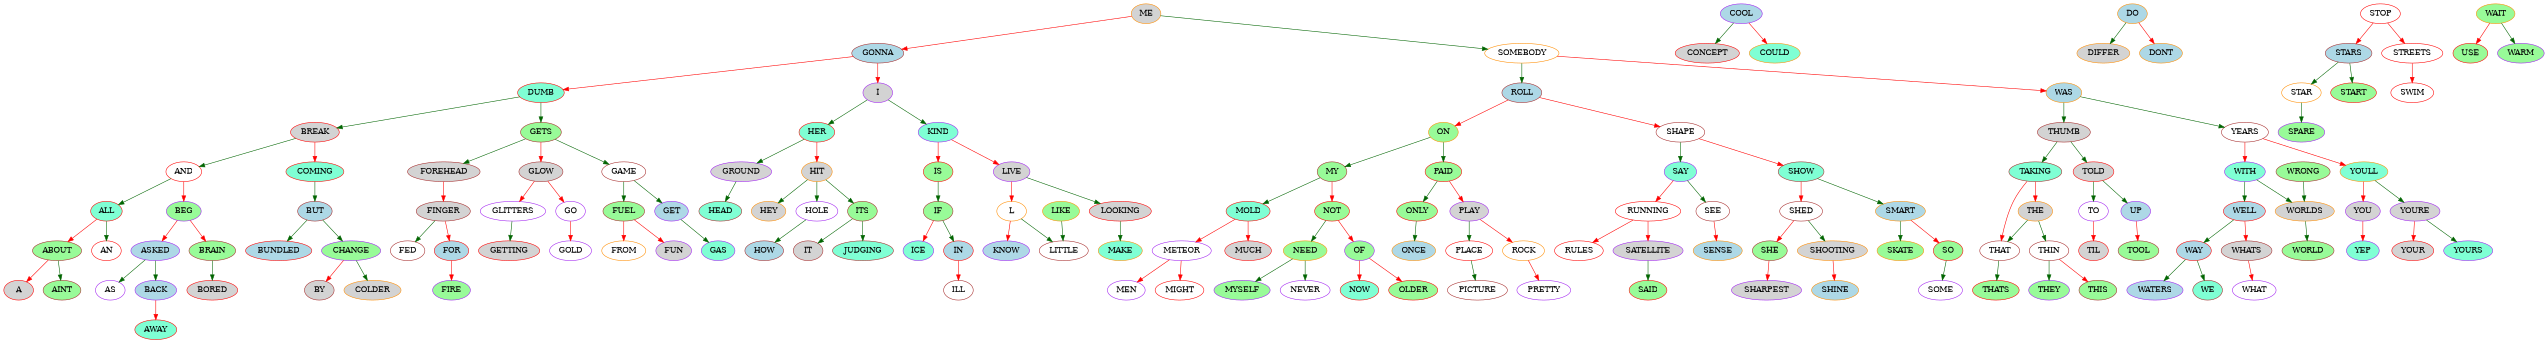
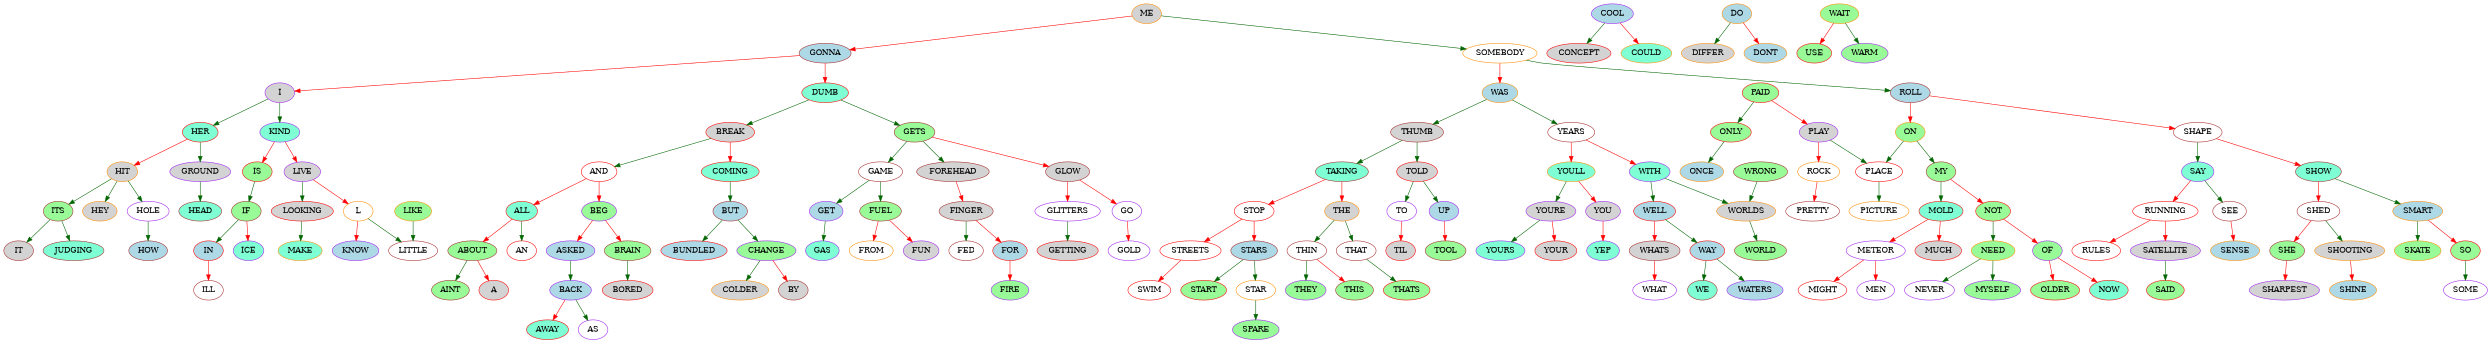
edge "ON" -> "PAID": now "ON" -> "PLACE"
edge "AND" -> "ALL": color darkgreen -> red
edge "TAKING" -> "THAT": now "TAKING" -> "STOP"
edge "ASKED" -> "AS": now "BACK" -> "AS"
node "PICTURE": color brown -> darkorange
node "PRETTY": color purple -> brown
